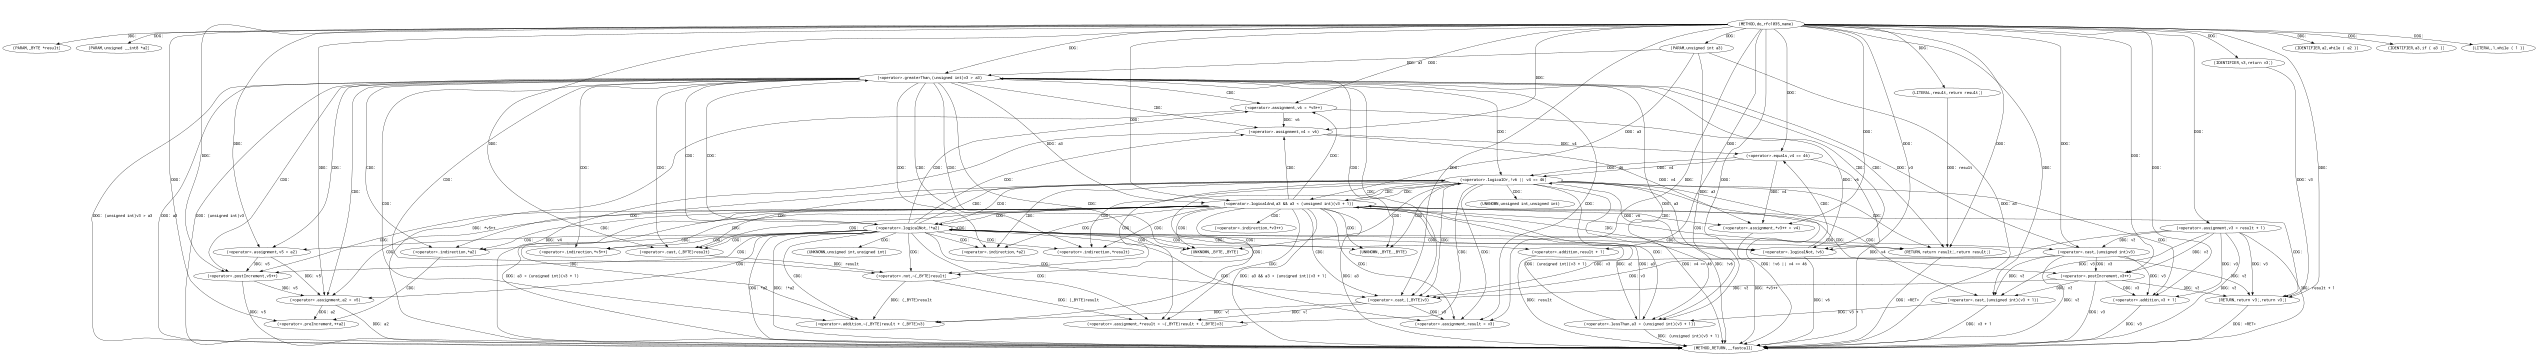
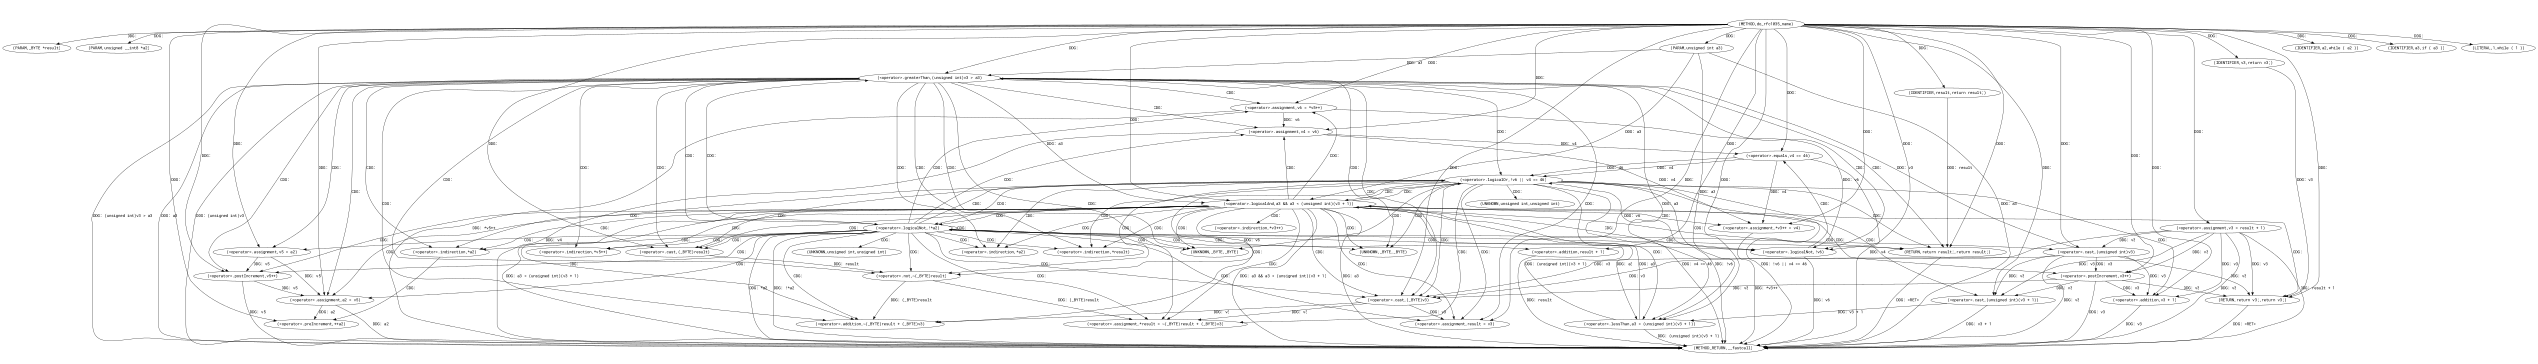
node "(LITERAL,result,return result;)": label "(LITERAL,result,return result;)" -> "(IDENTIFIER,result,return result;)"
edge "(<operator>.logicalAnd,a3 && a3 < (unsigned int)(v3 + 1))" -> "(<operator>.not,~(_BYTE)result)": label "CDG: " -> "DDG: v6"
